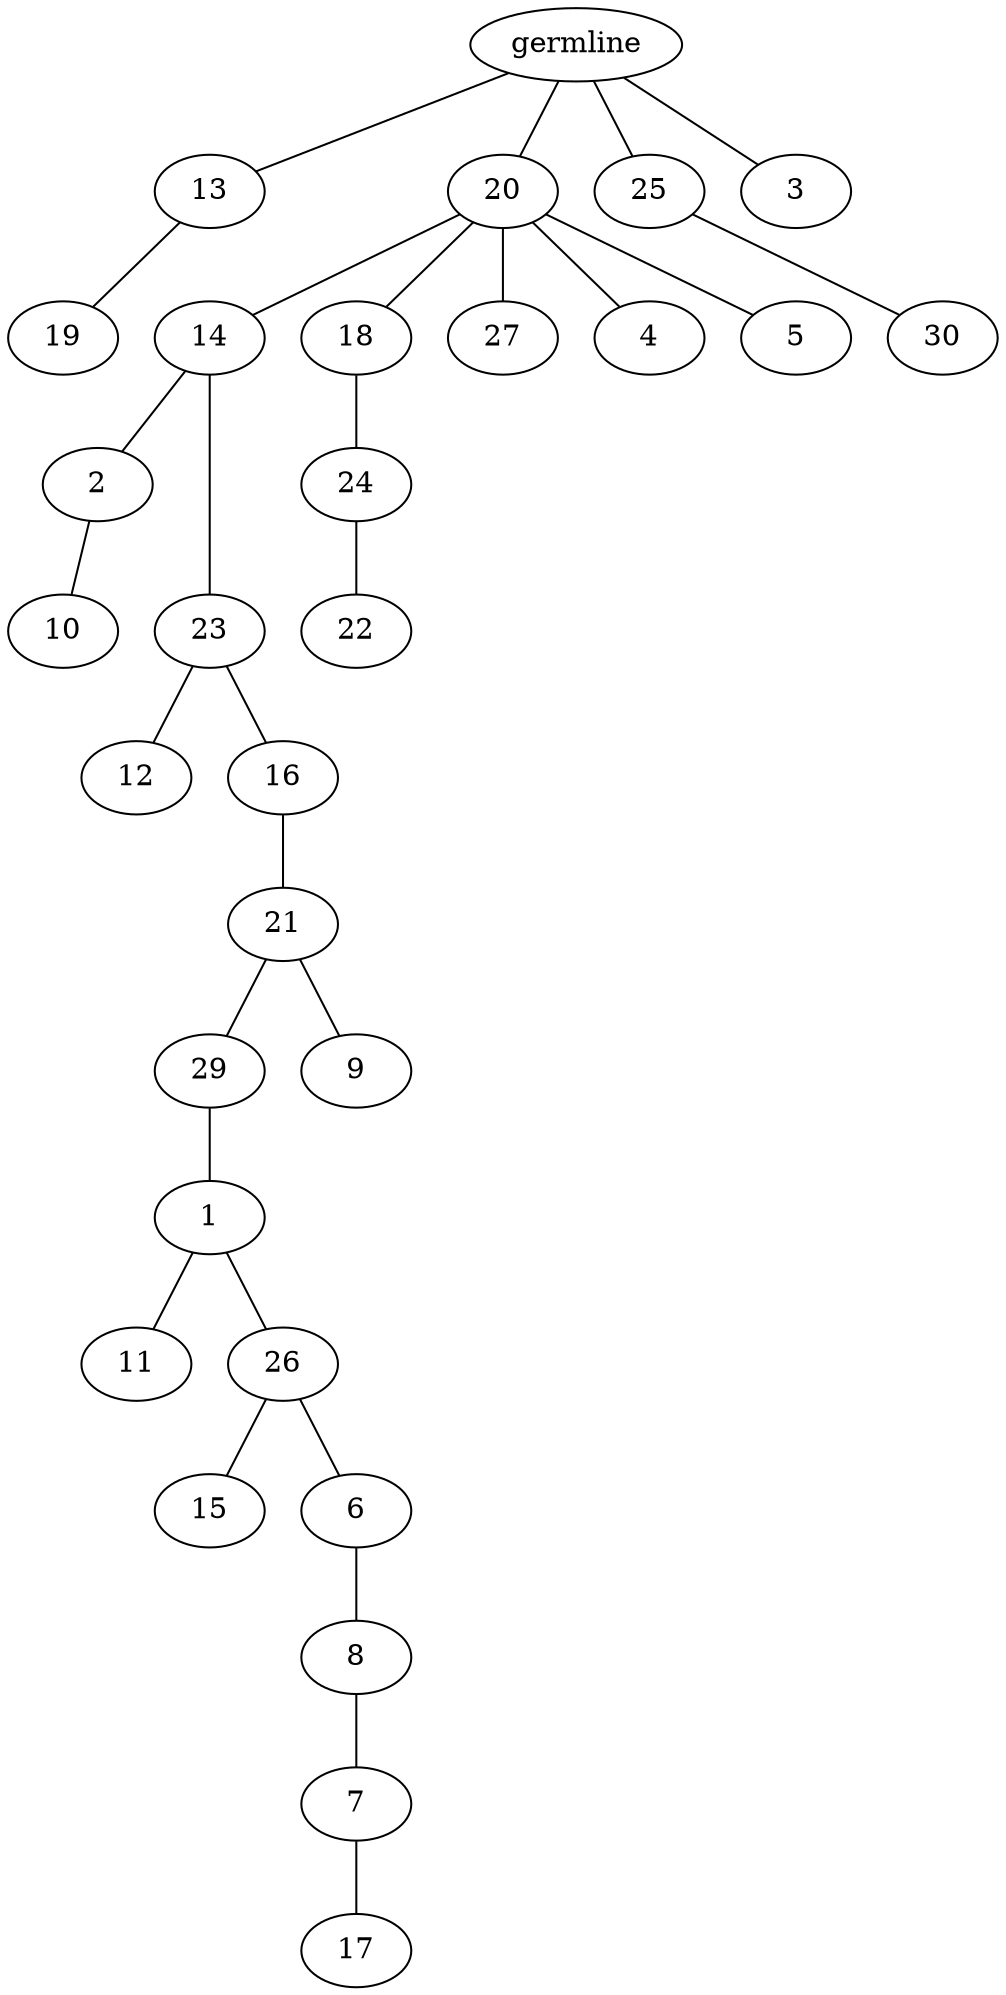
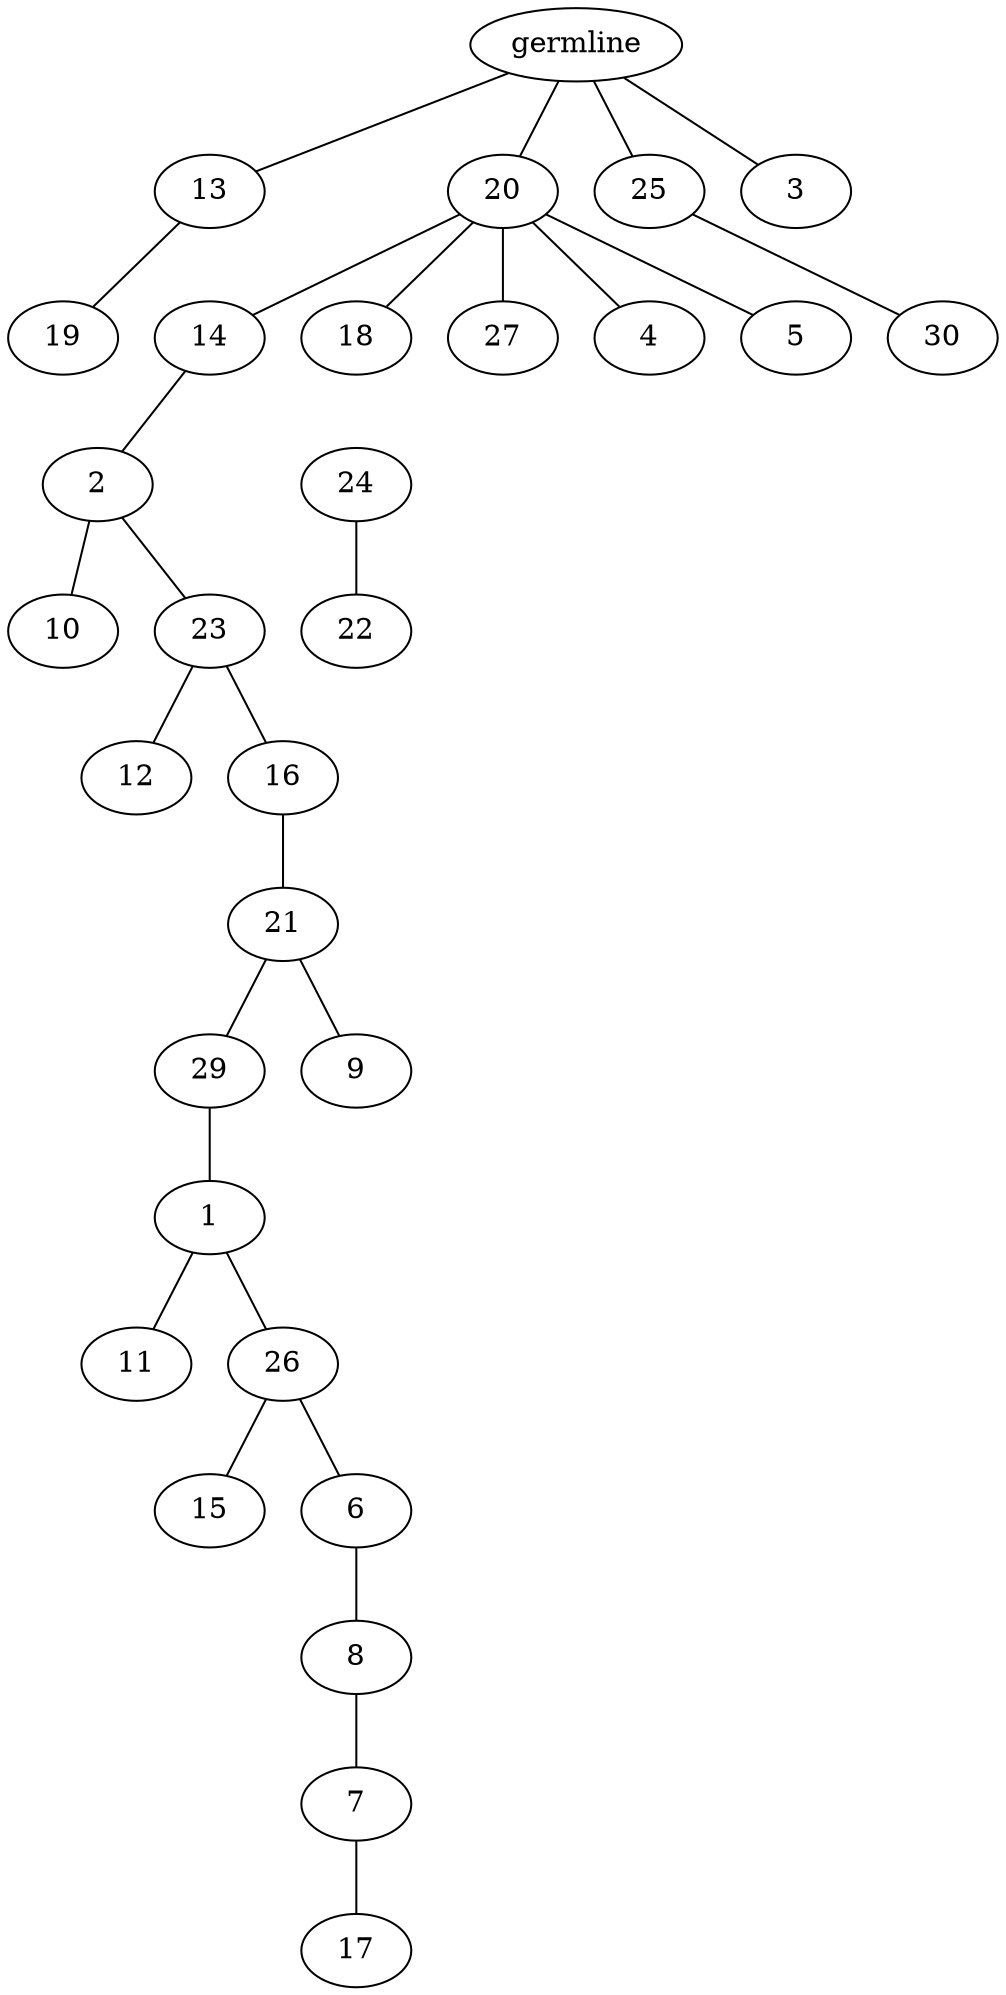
edge "18" -- "24": removed
edge "14" -- "23": now "2" -- "23"
